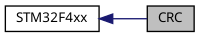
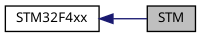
node "CRC": label "CRC" -> "STM"
